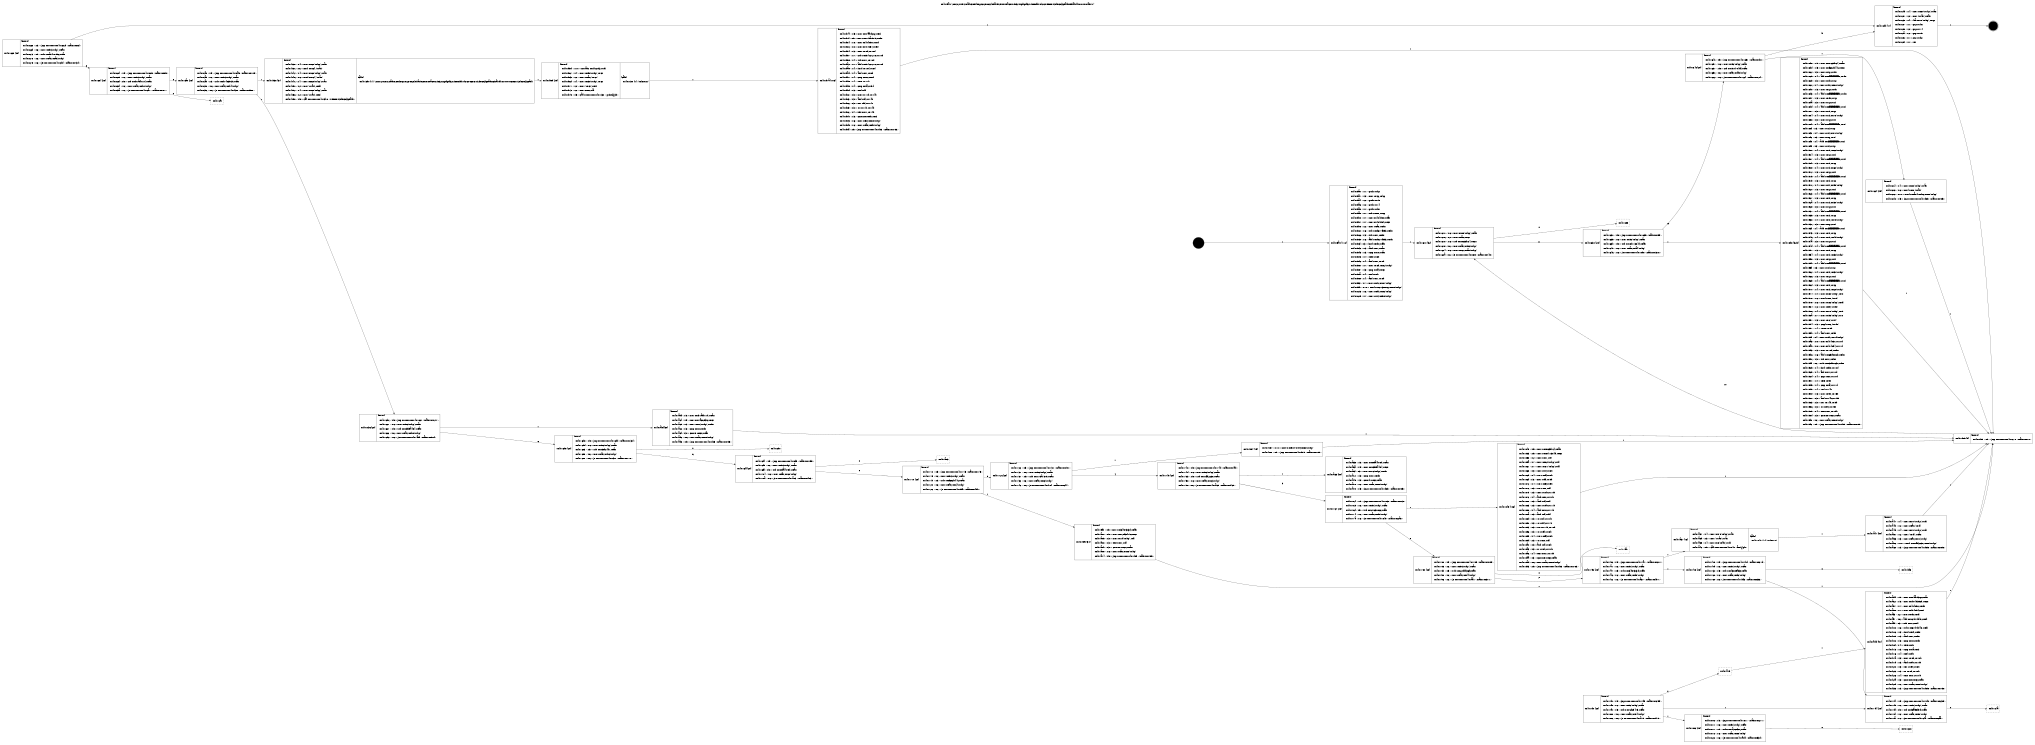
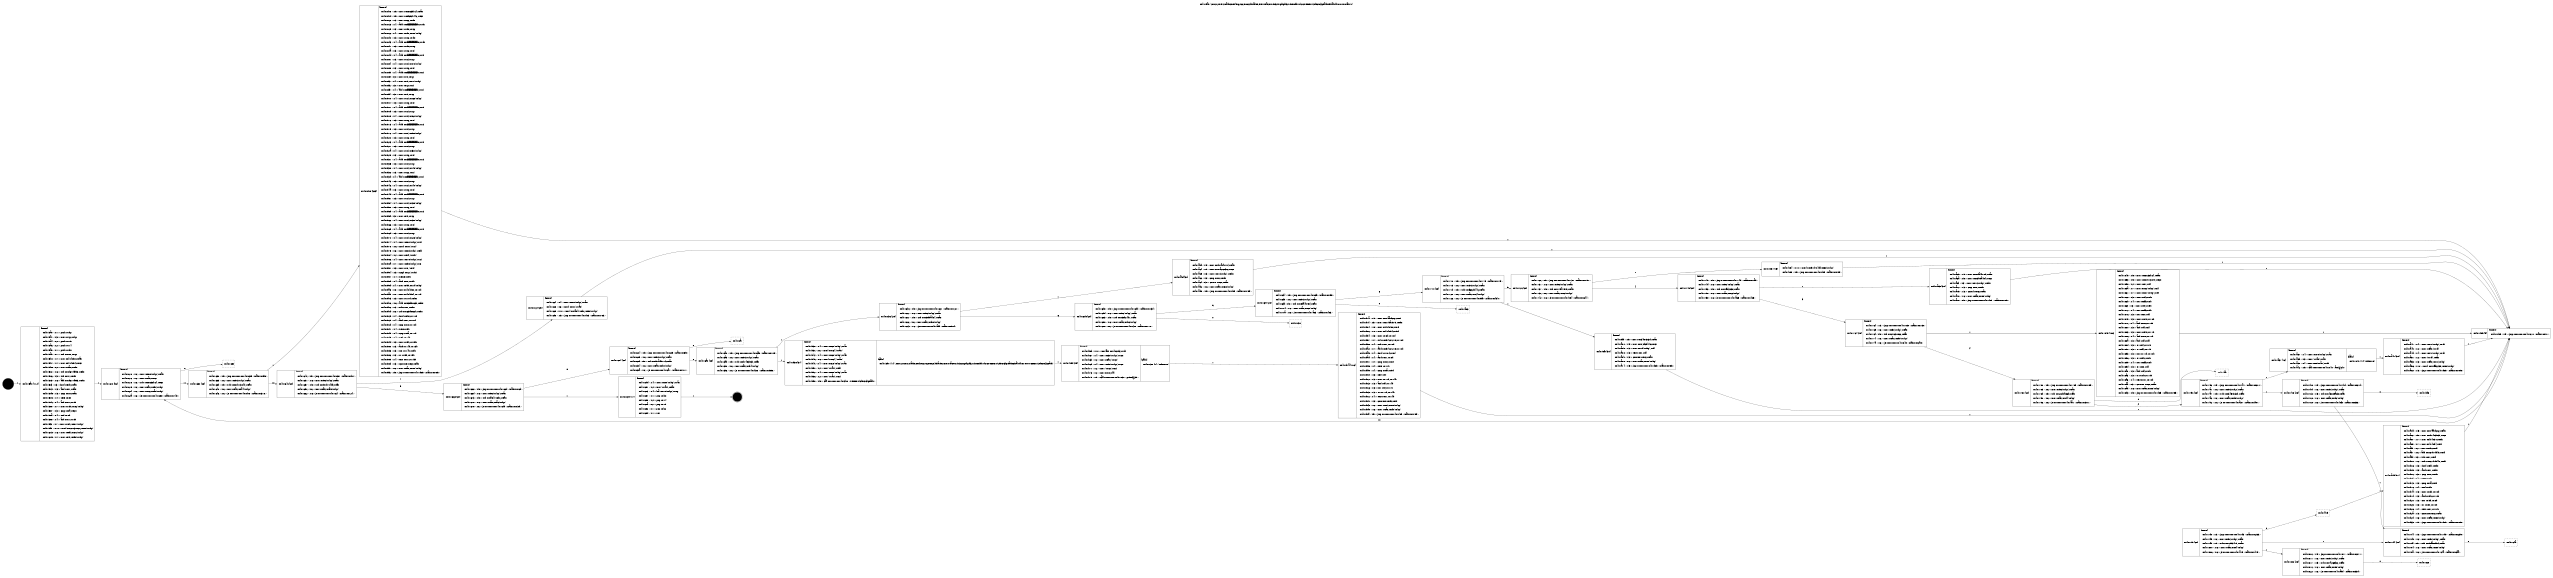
edge "0x40164c [28]" -> "0x401cdd [17]": now "0x40164c [28]" -> "0x401668 [28]"
edge "0x401a65 [30]" -> "0x401d85 [5]": added, label "1"
